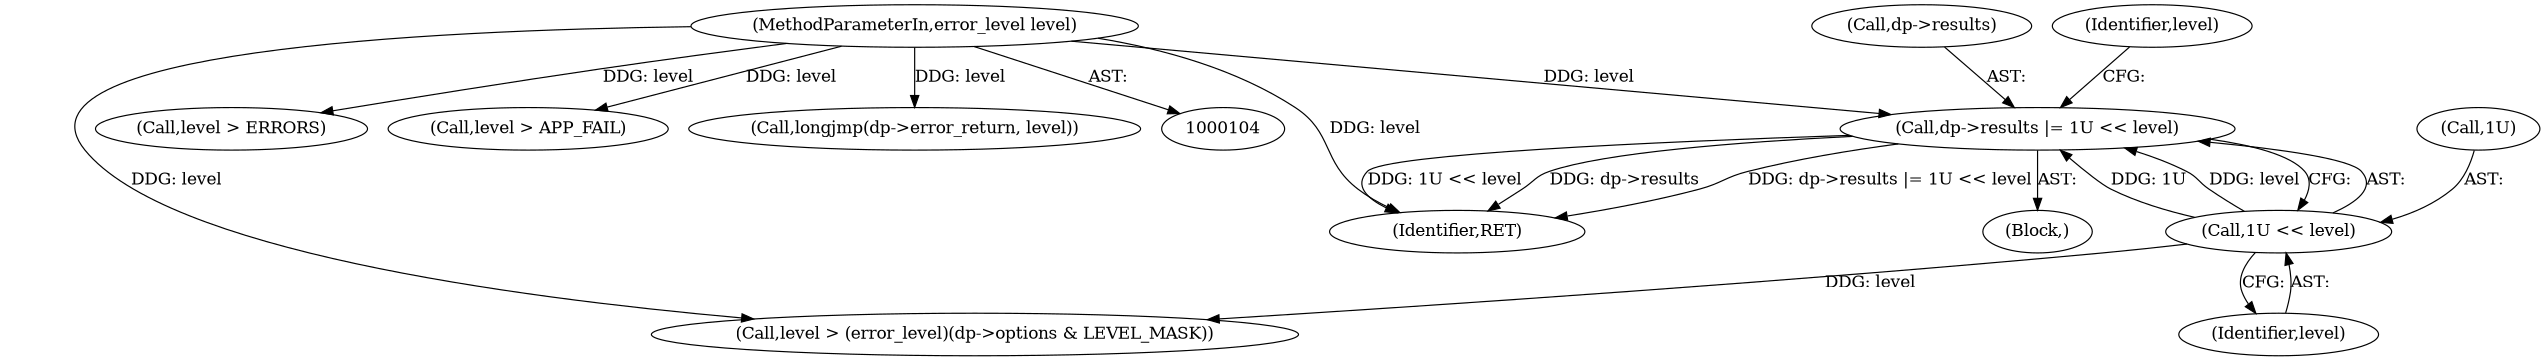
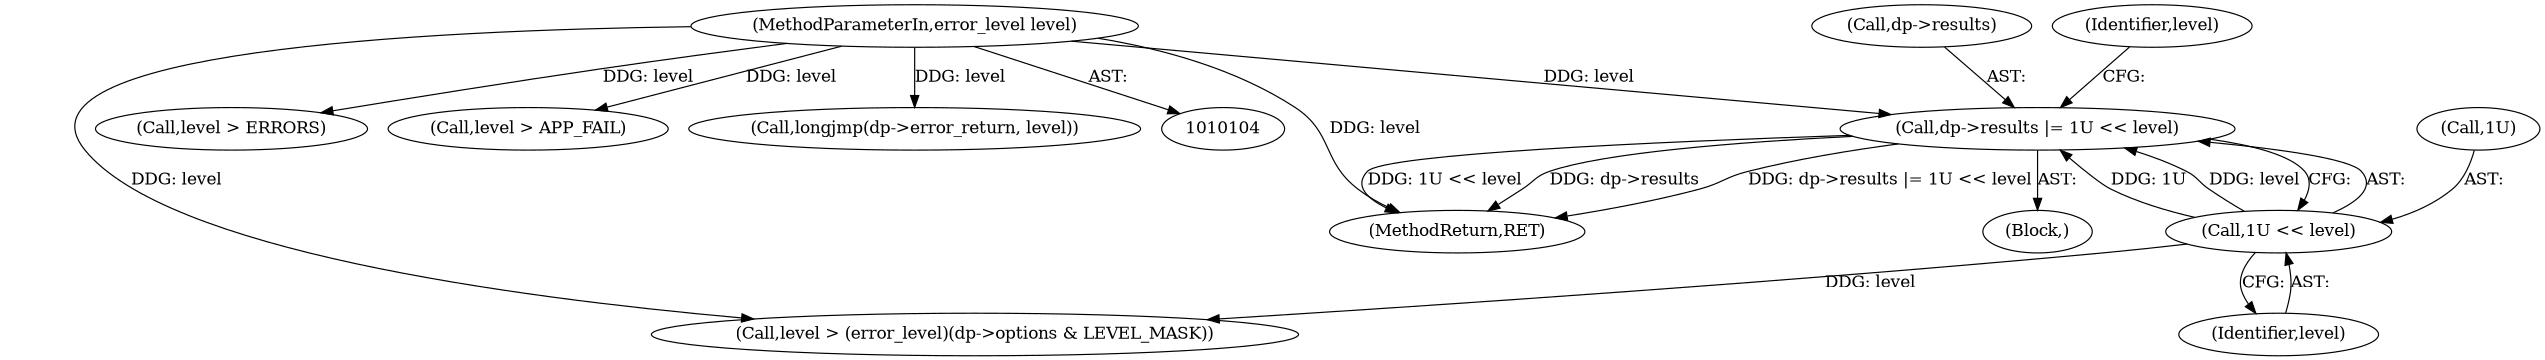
node "1000104": label "1000104" -> "1010104"
node "(Identifier,RET)": label "(Identifier,RET)" -> "(MethodReturn,RET)"
